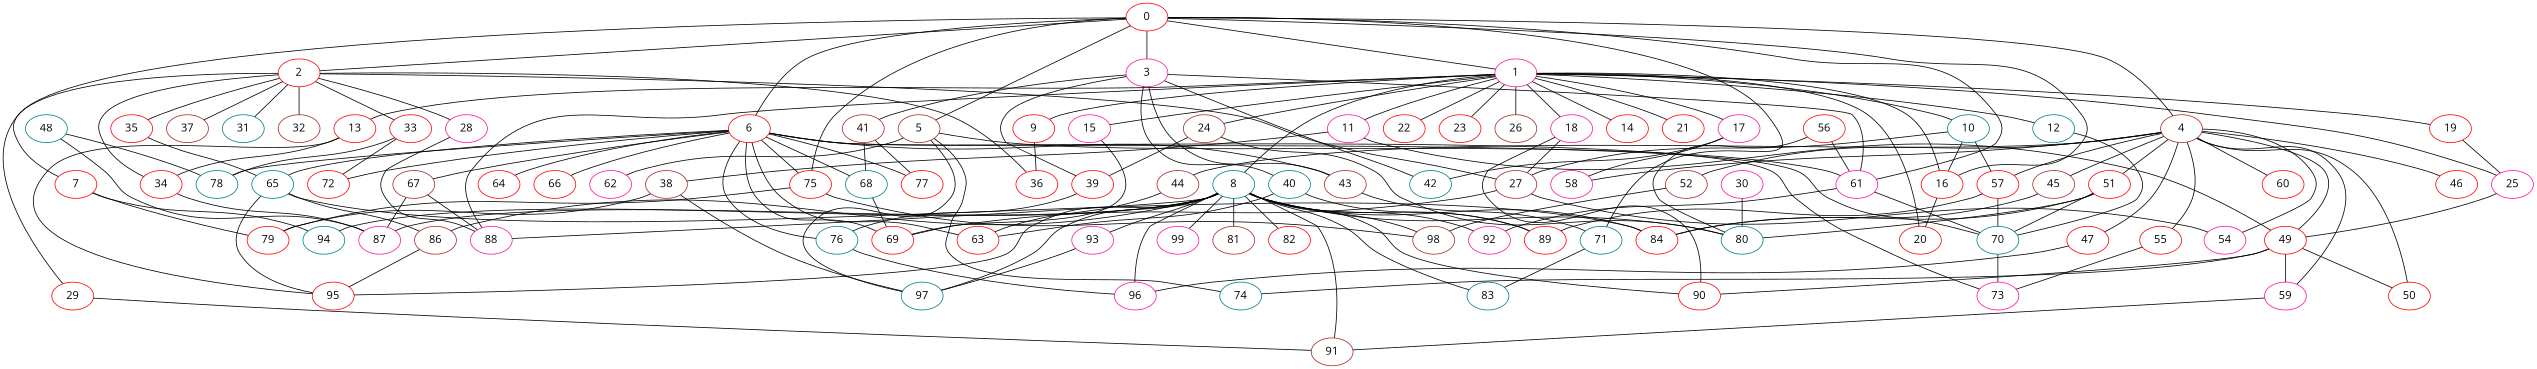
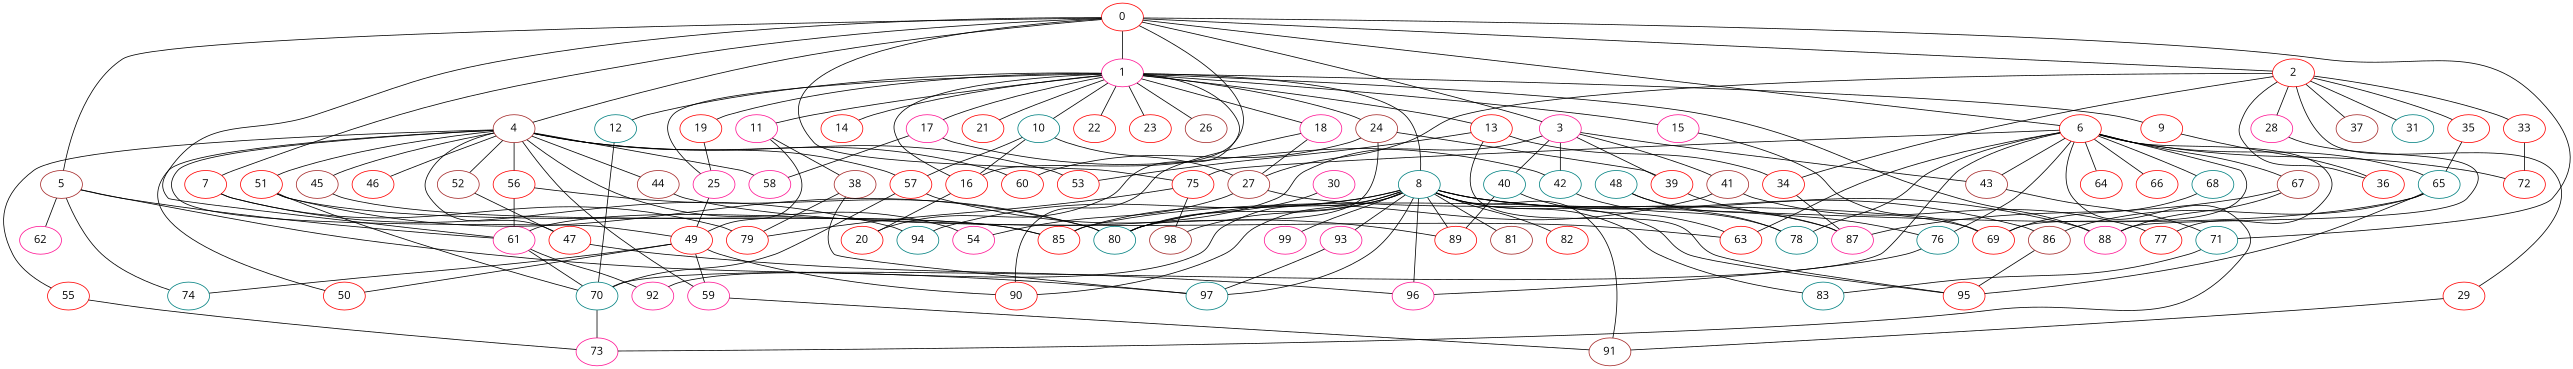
node "32": removed
edge "41" -- "68": now "41" -- "80"
edge "33" -- "78": now "42" -- "78"
edge "24" -- "60": added
edge "4" -- "56": added
node "53": added
edge "52" -- "98": now "52" -- "47"
node "84": label "84" -> "85"
